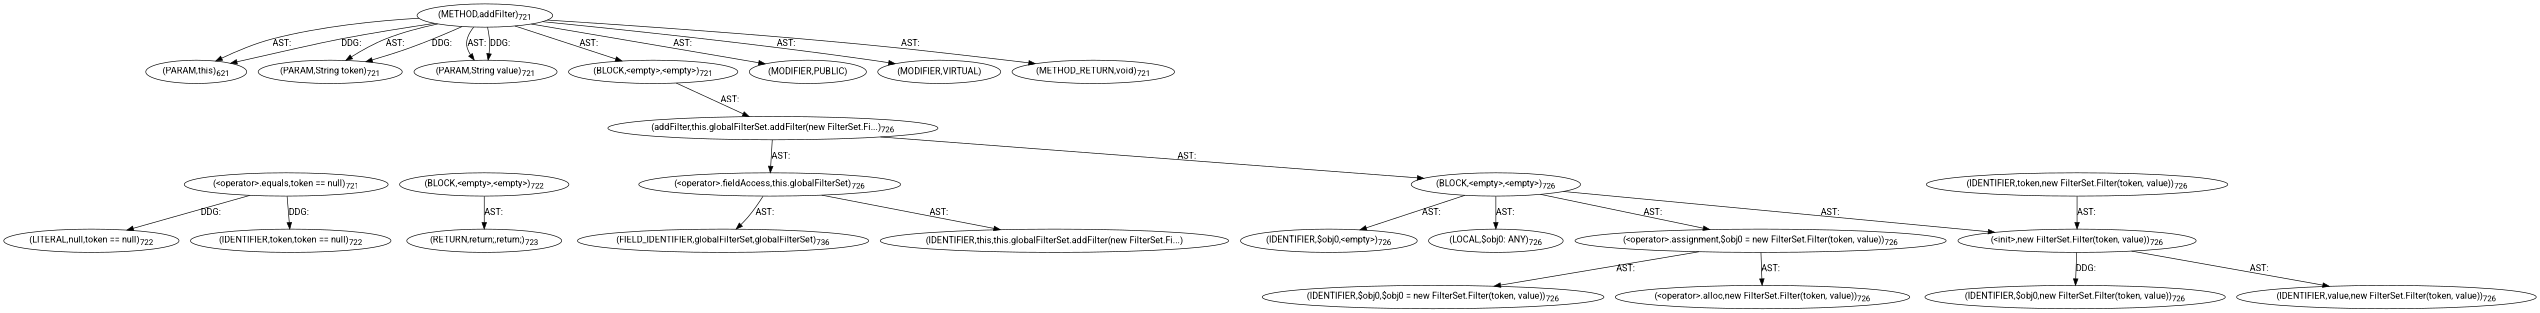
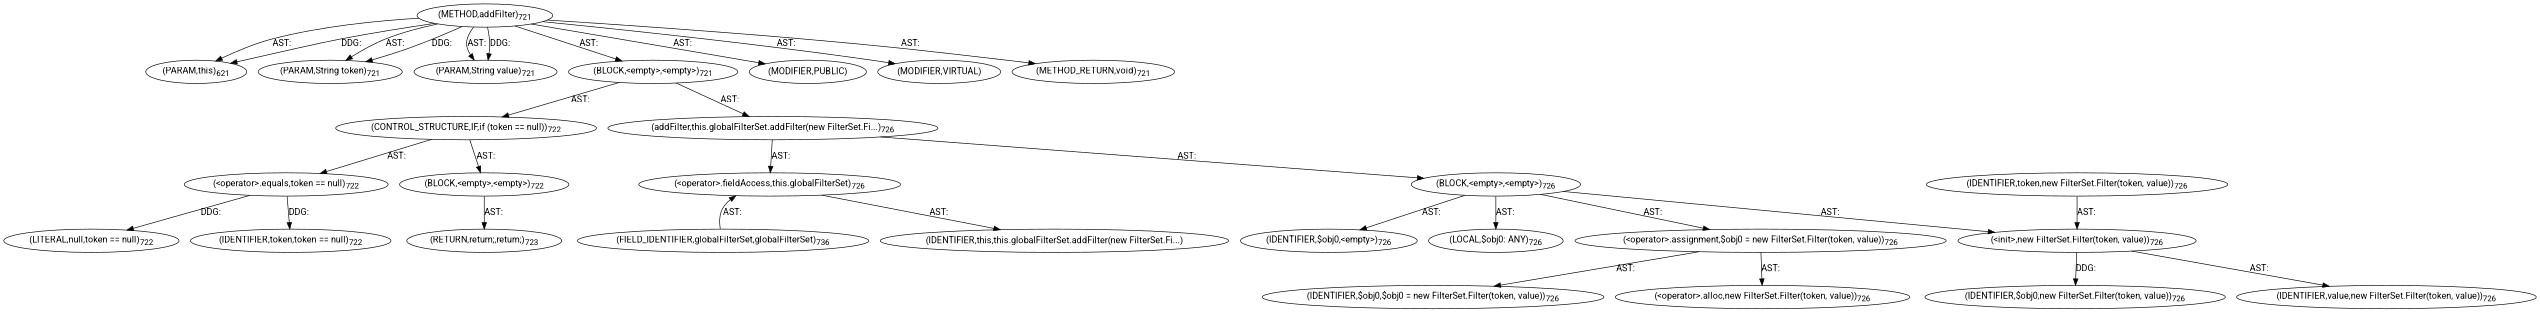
node "(CONTROL_STRUCTURE,IF,if (token == null))": added
node "(<operator>.equals,token == null)": text "721" -> "722"
edge "(<operator>.fieldAccess,this.globalFilterSet)" -> "(FIELD_IDENTIFIER,globalFilterSet,globalFilterSet)": reversed
